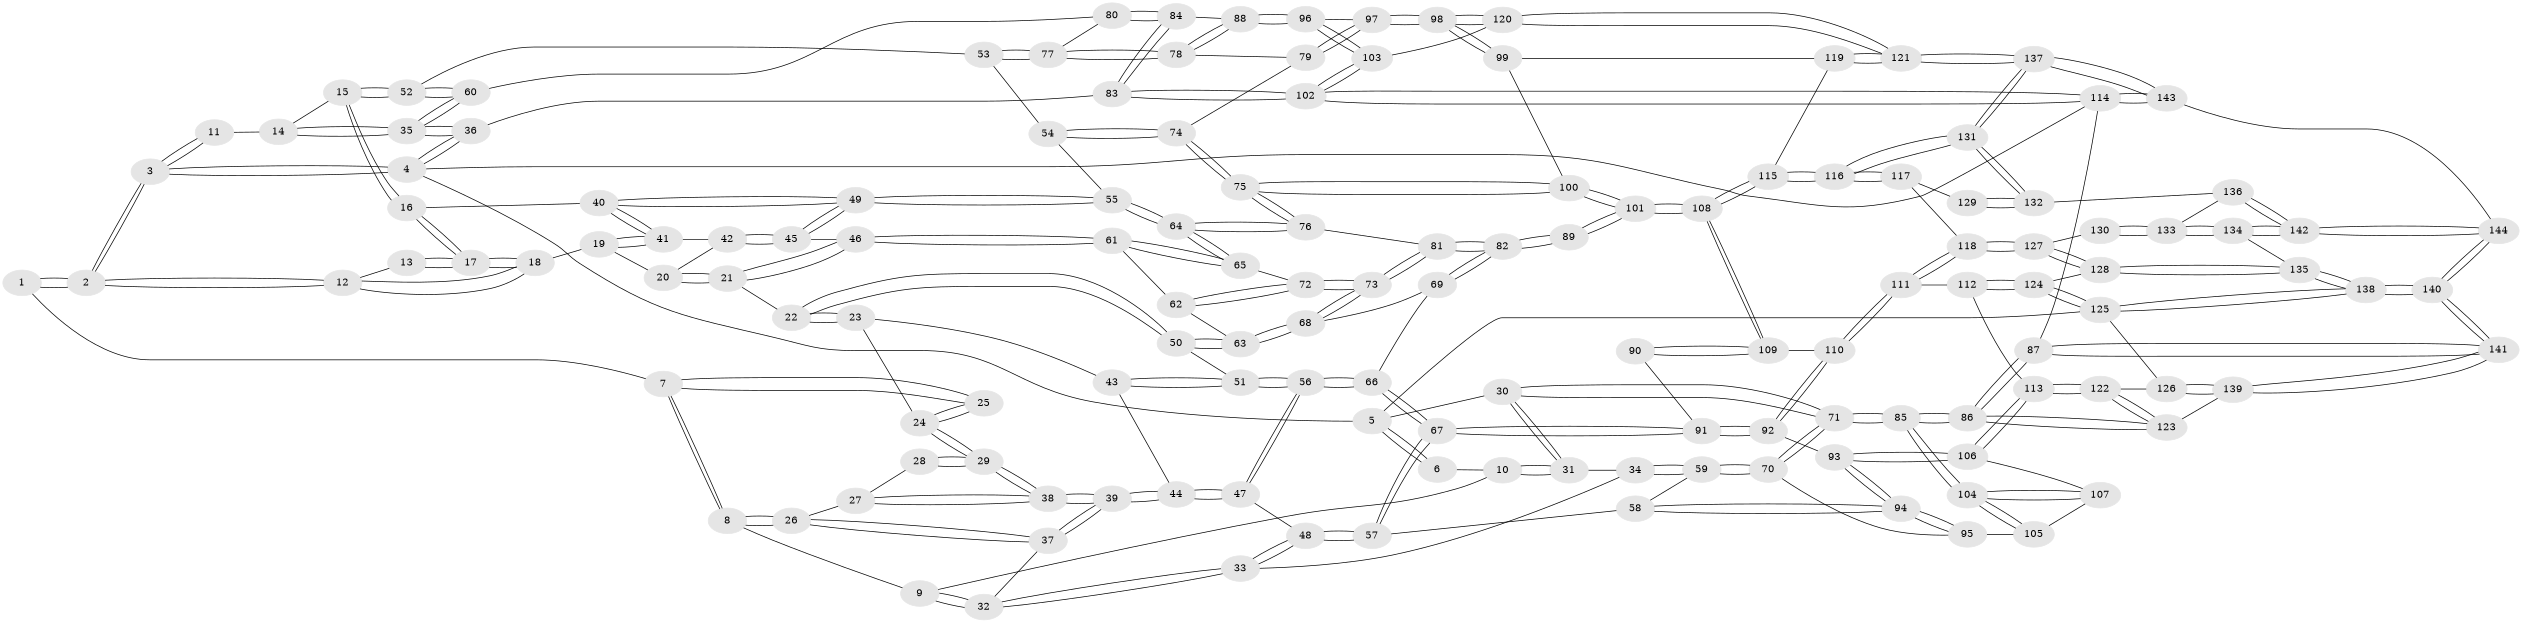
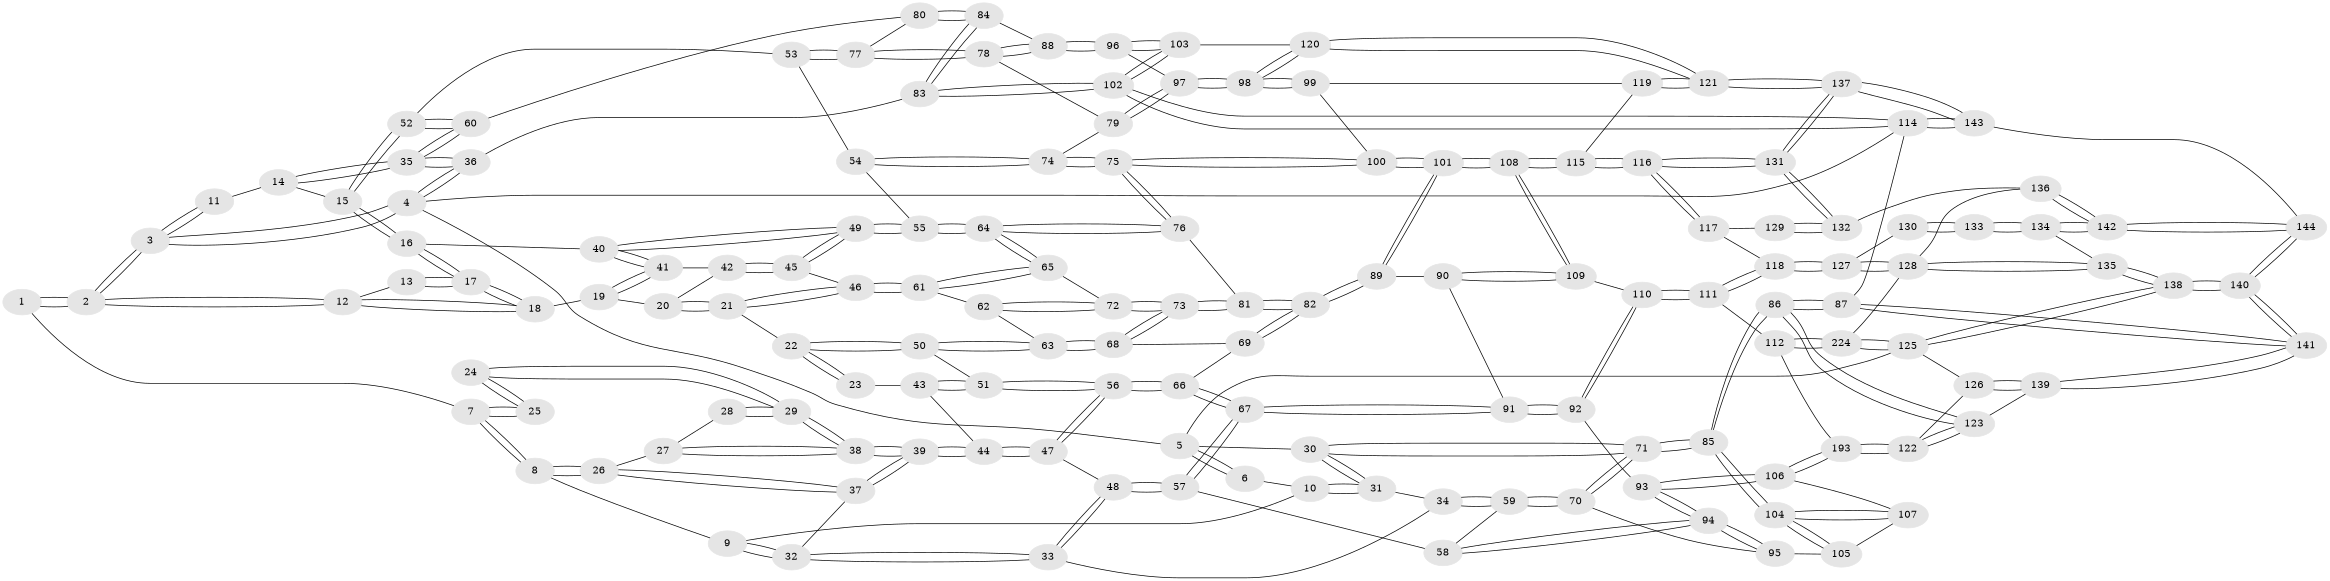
edge "136" -- "133": now "136" -- "128"
edge "89" -- "90": added
node "124": label "124" -> "224"
edge "23" -- "24": removed
node "113": label "113" -> "193"
